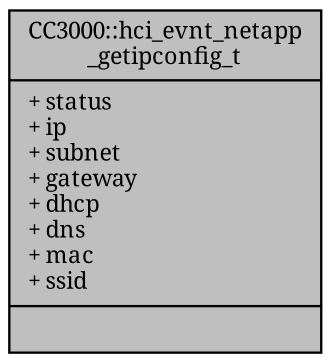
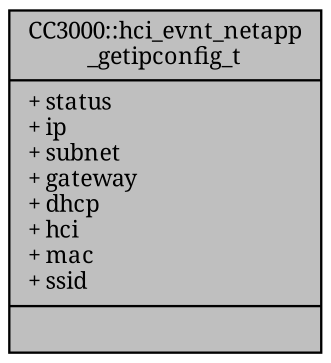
node "CC3000::hci_evnt_netapp": text "+ dns" -> "+ hci"
